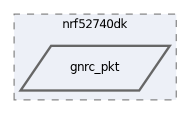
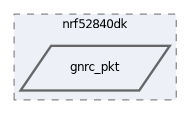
cluster "nrf52740dk": label "nrf52740dk" -> "nrf52840dk"
